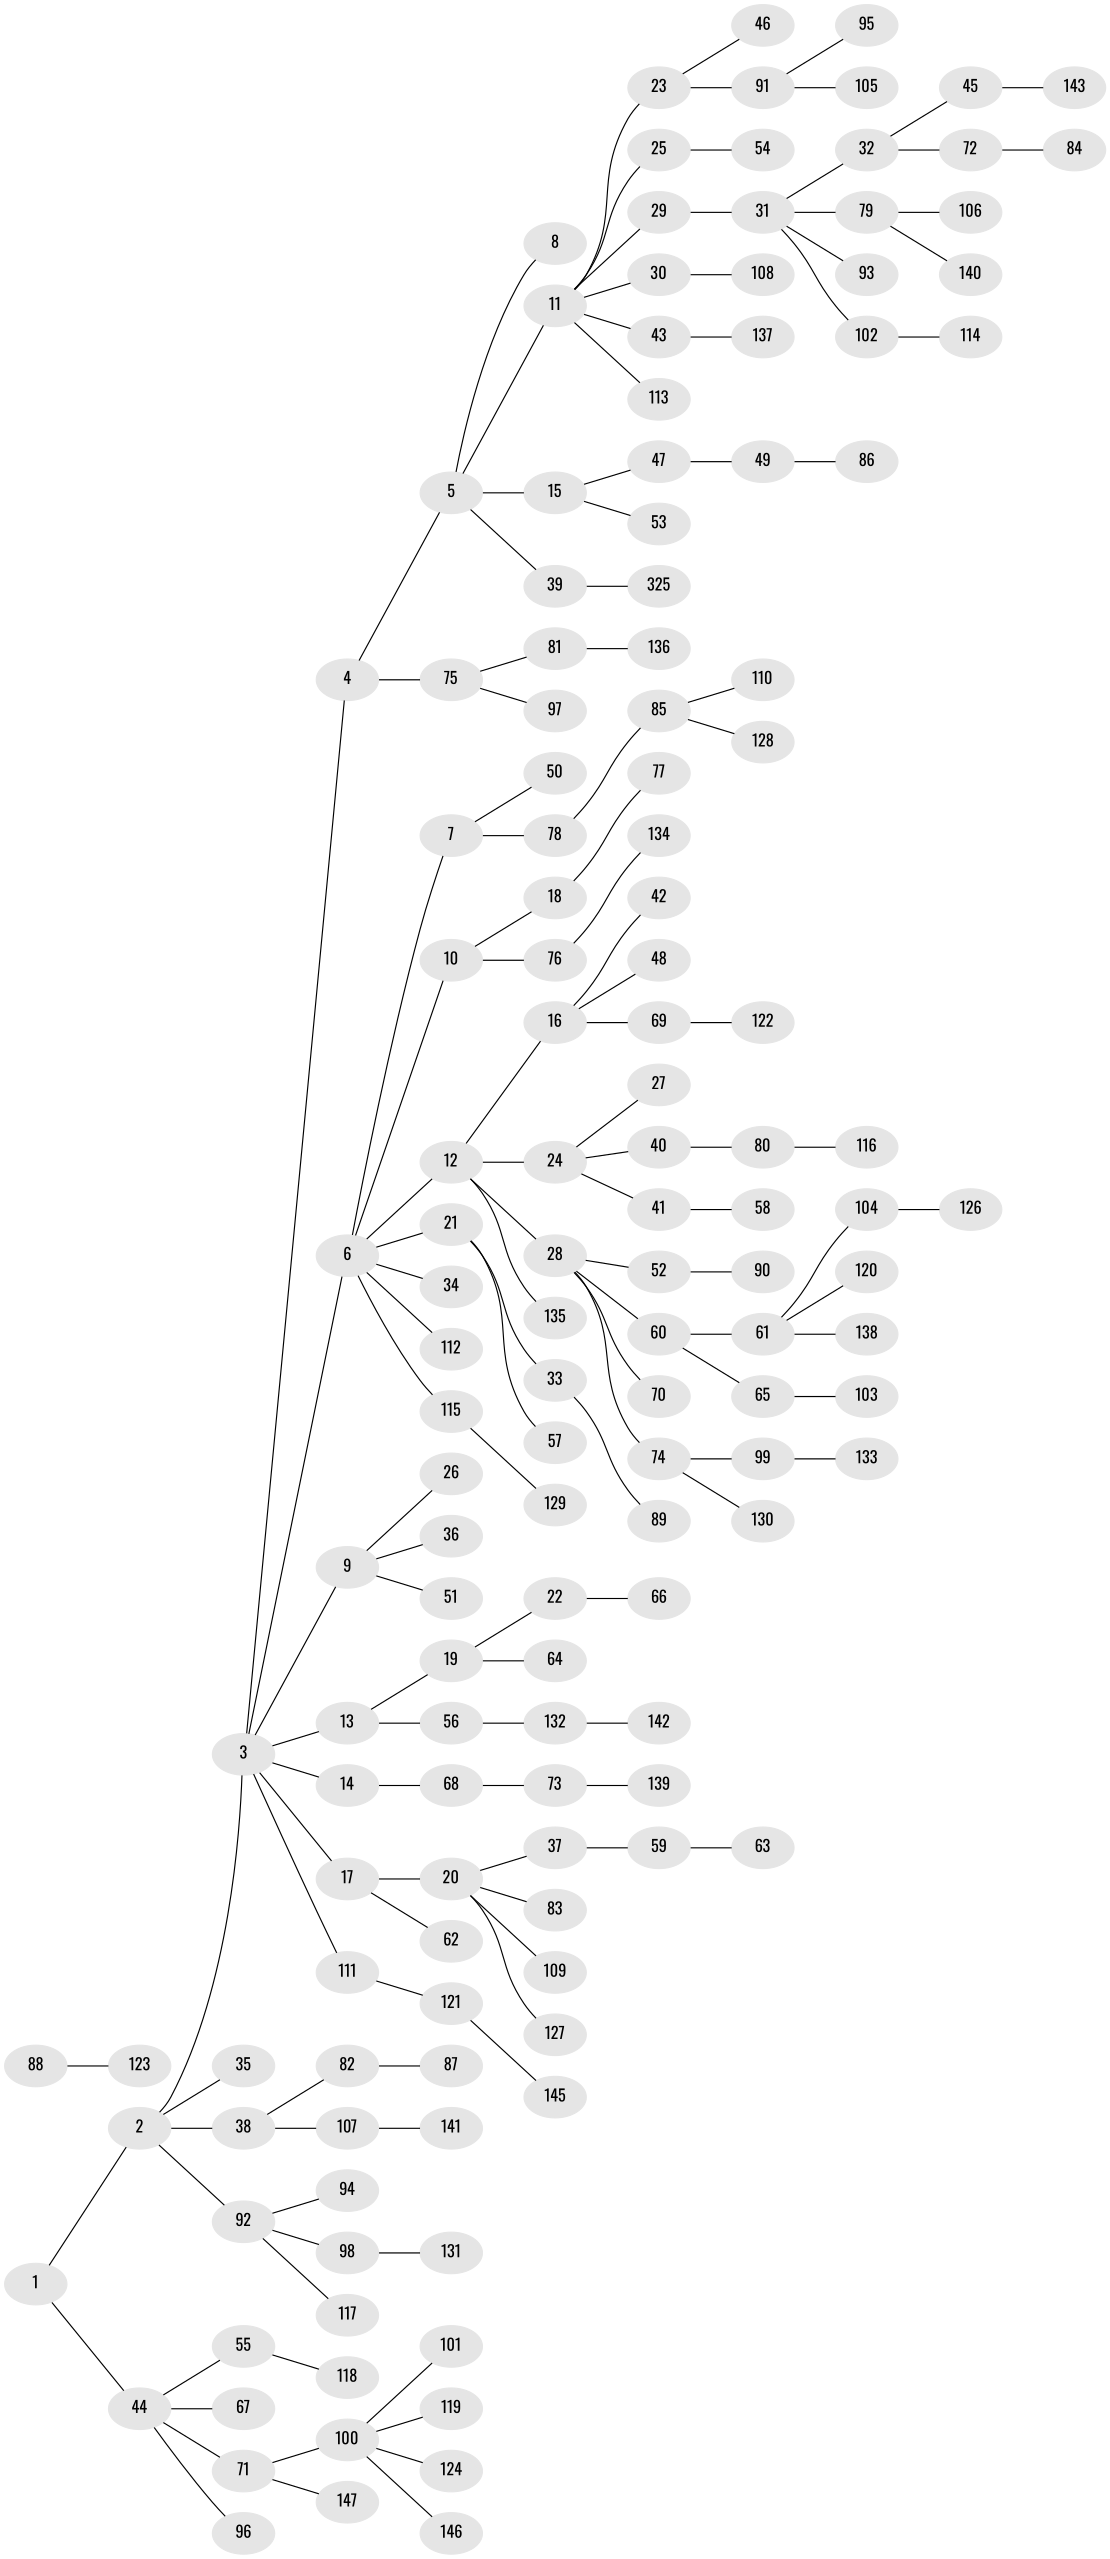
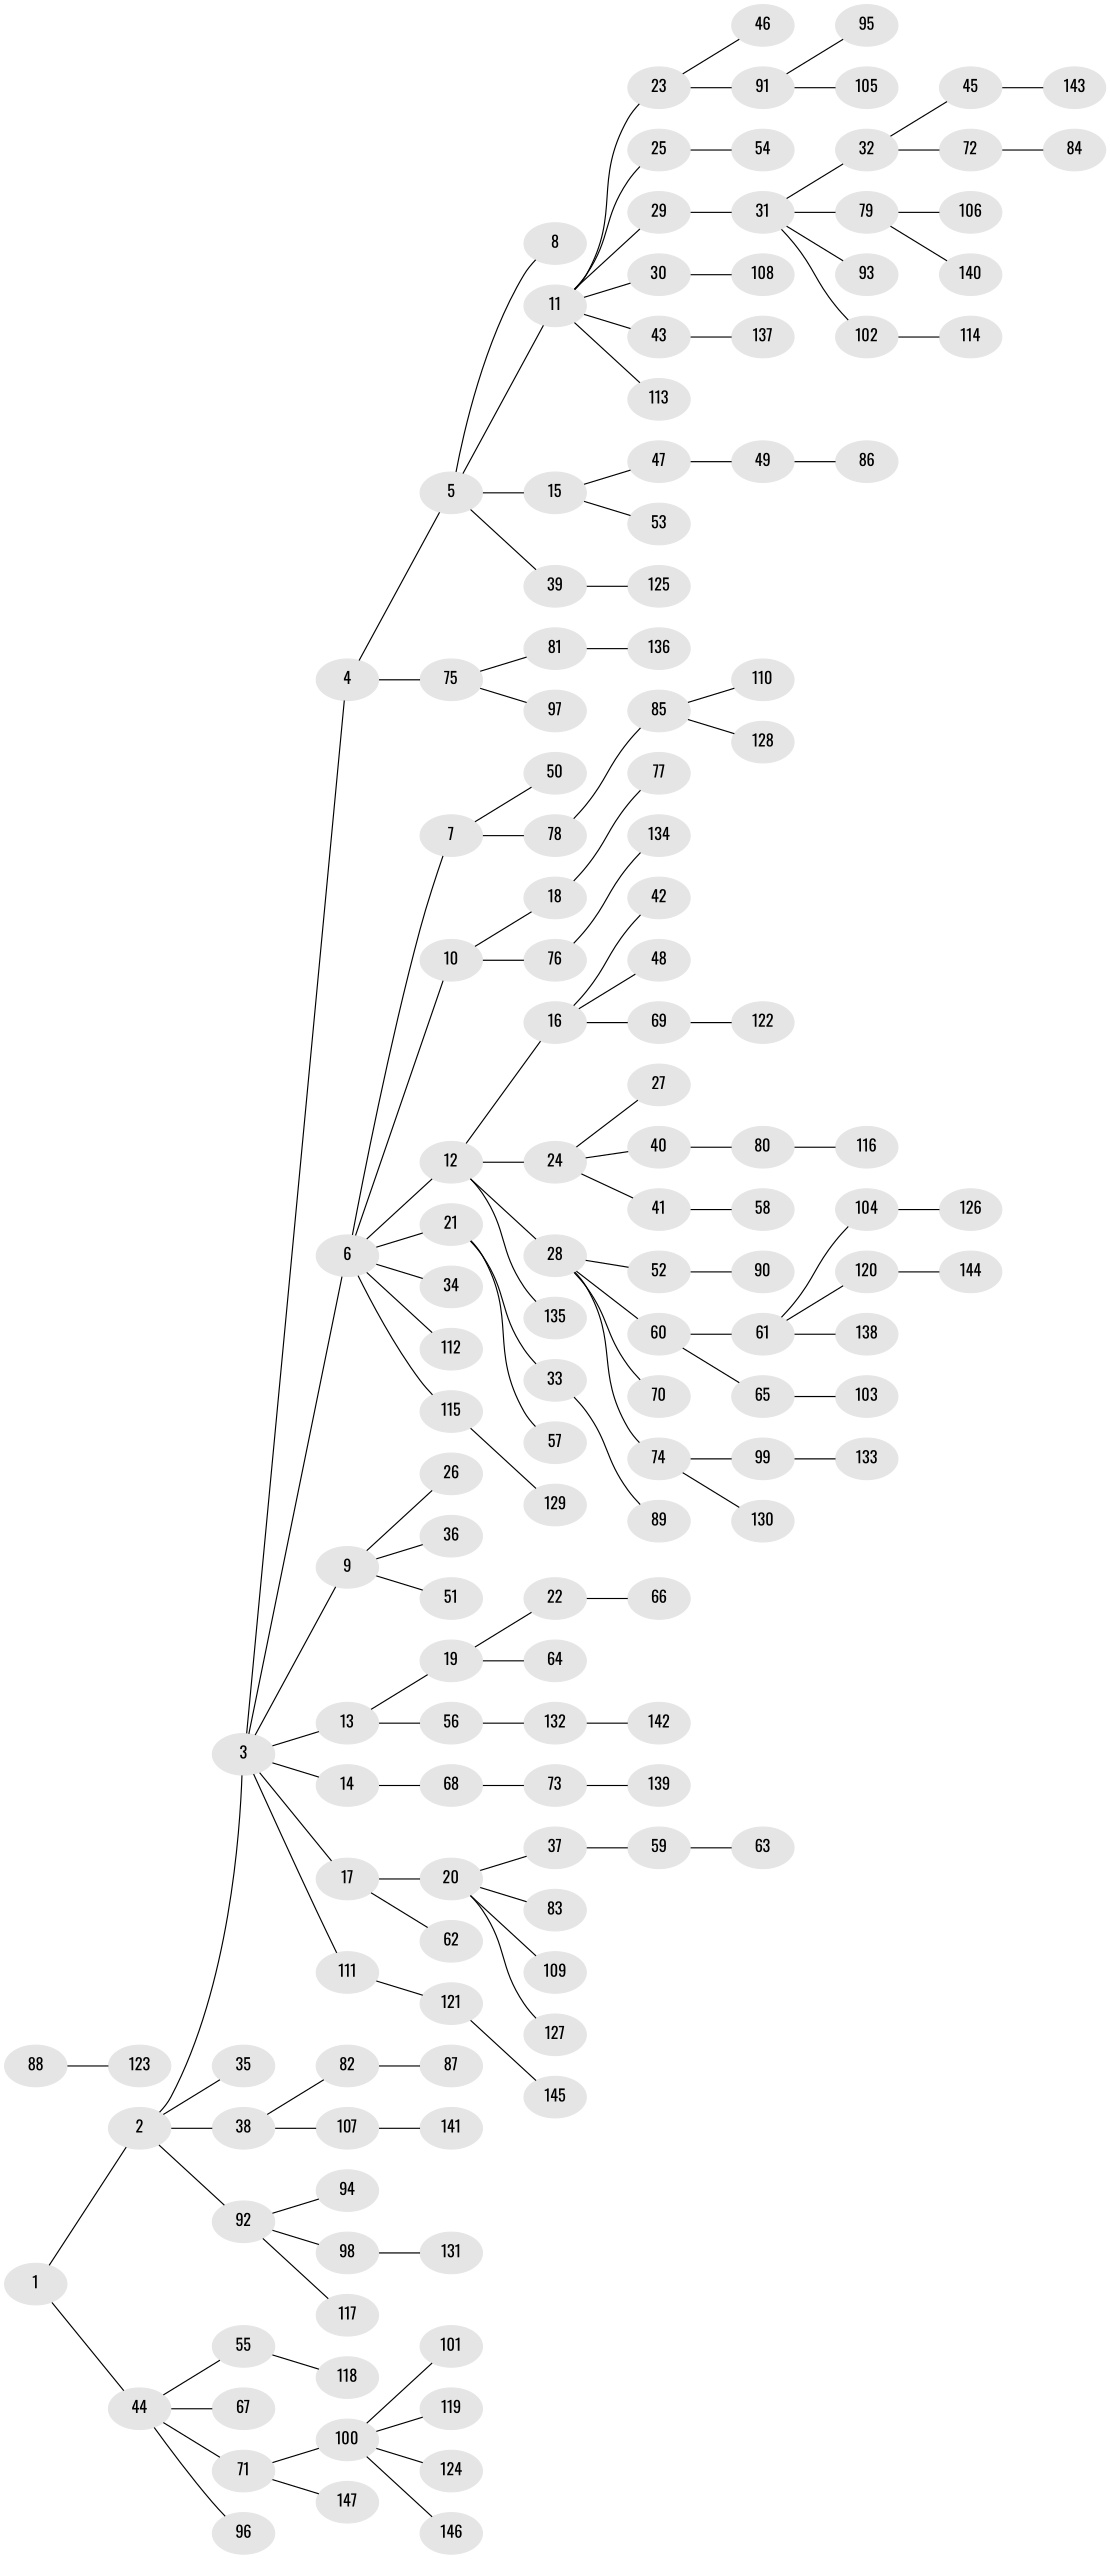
node "325": label "325" -> "125"
node "144": added
